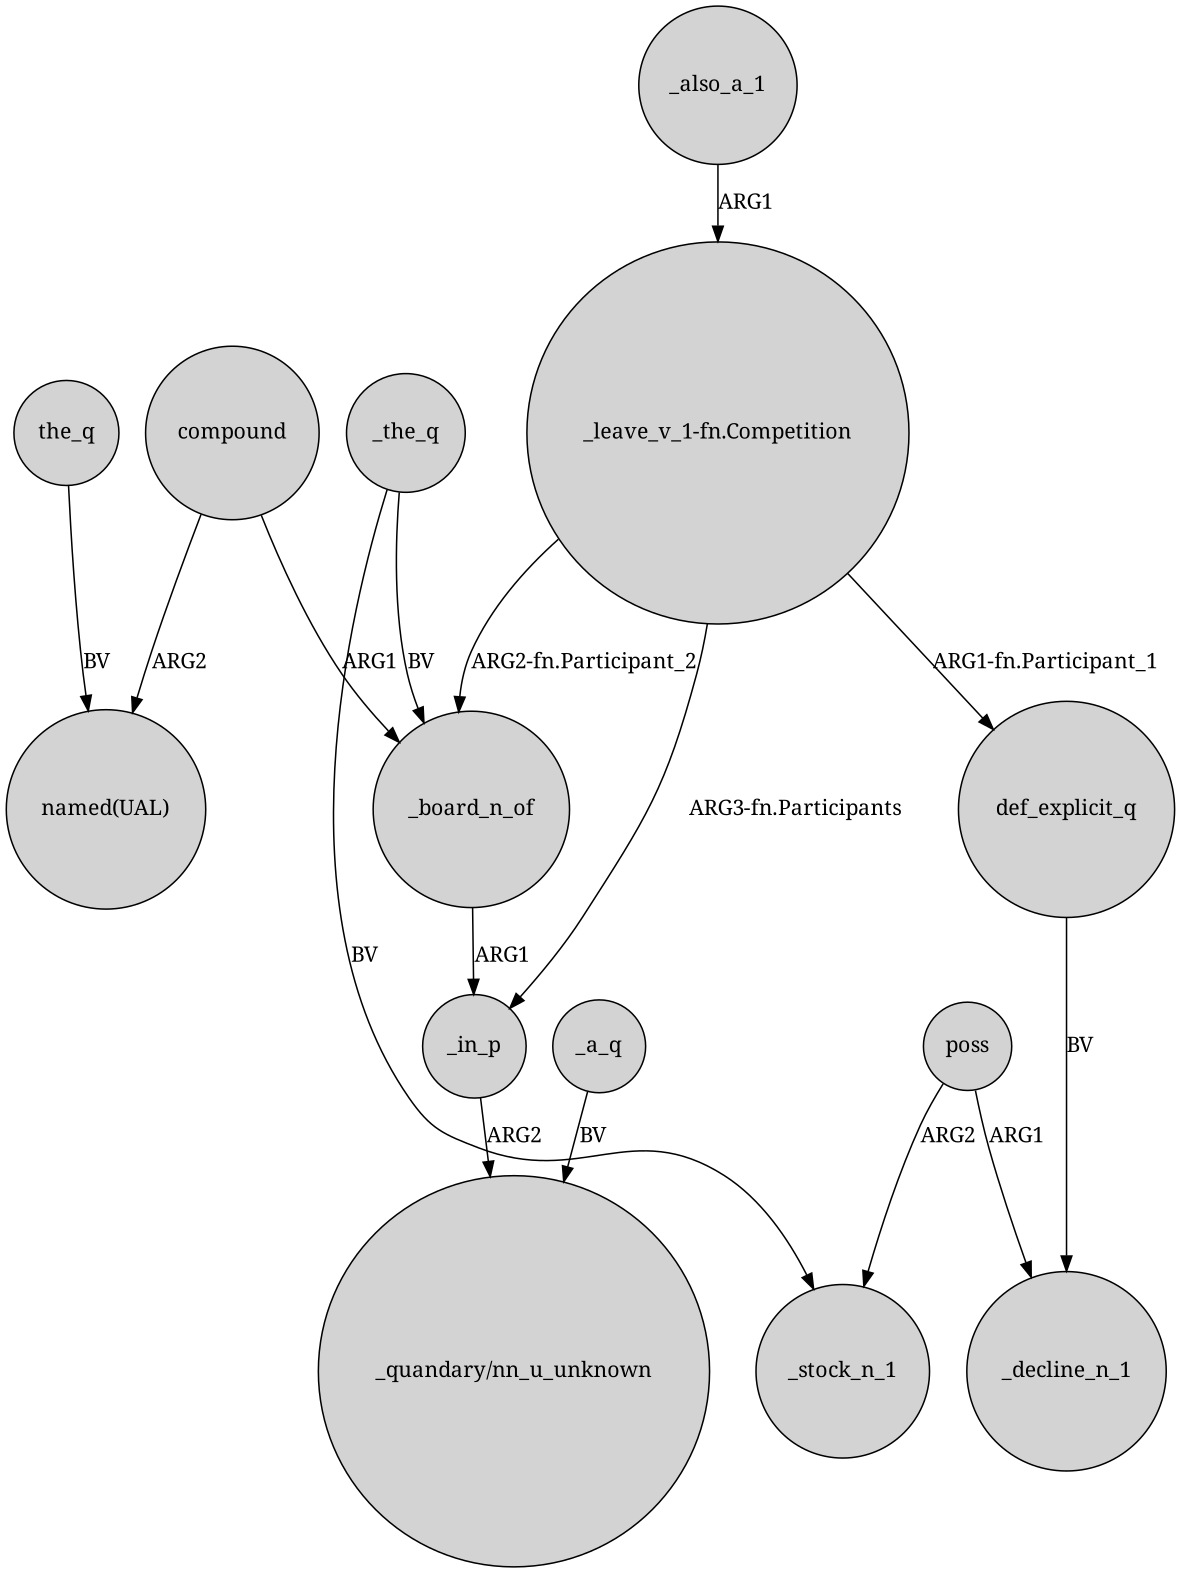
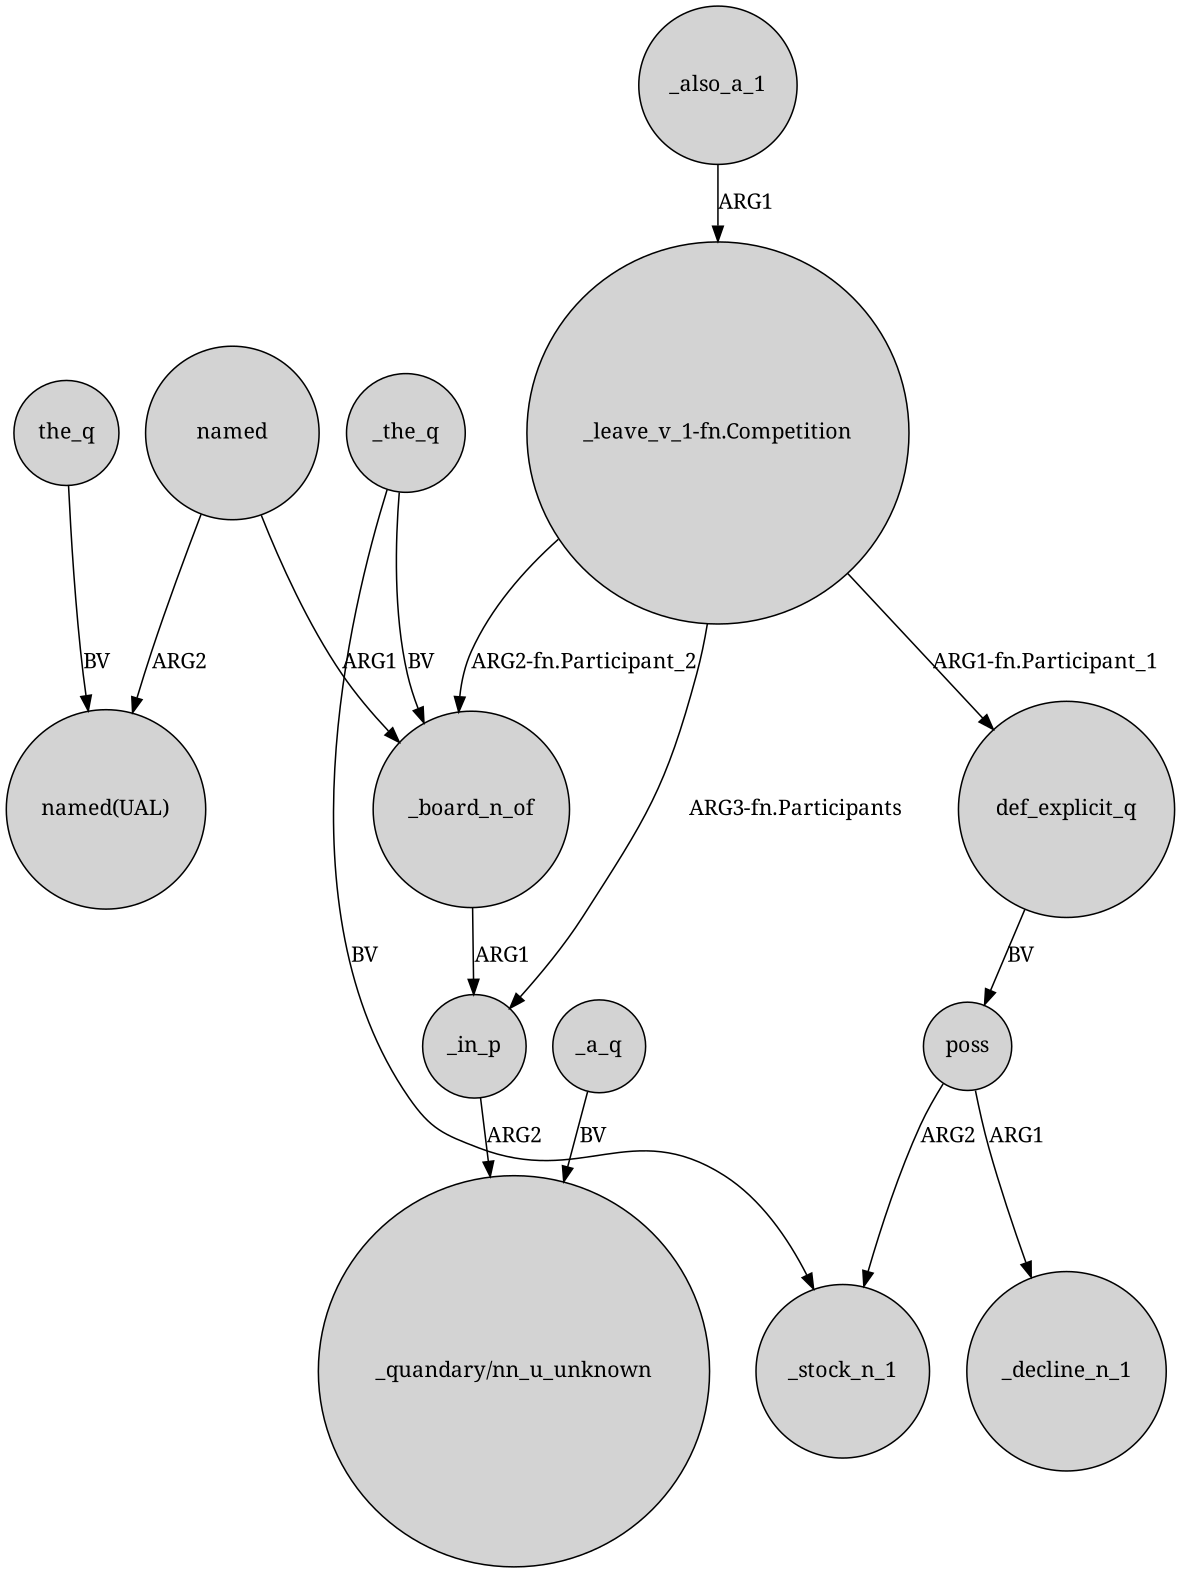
node "compound": label "compound" -> "named"
edge "def_explicit_q" -> "_decline_n_1": now "def_explicit_q" -> "poss"
